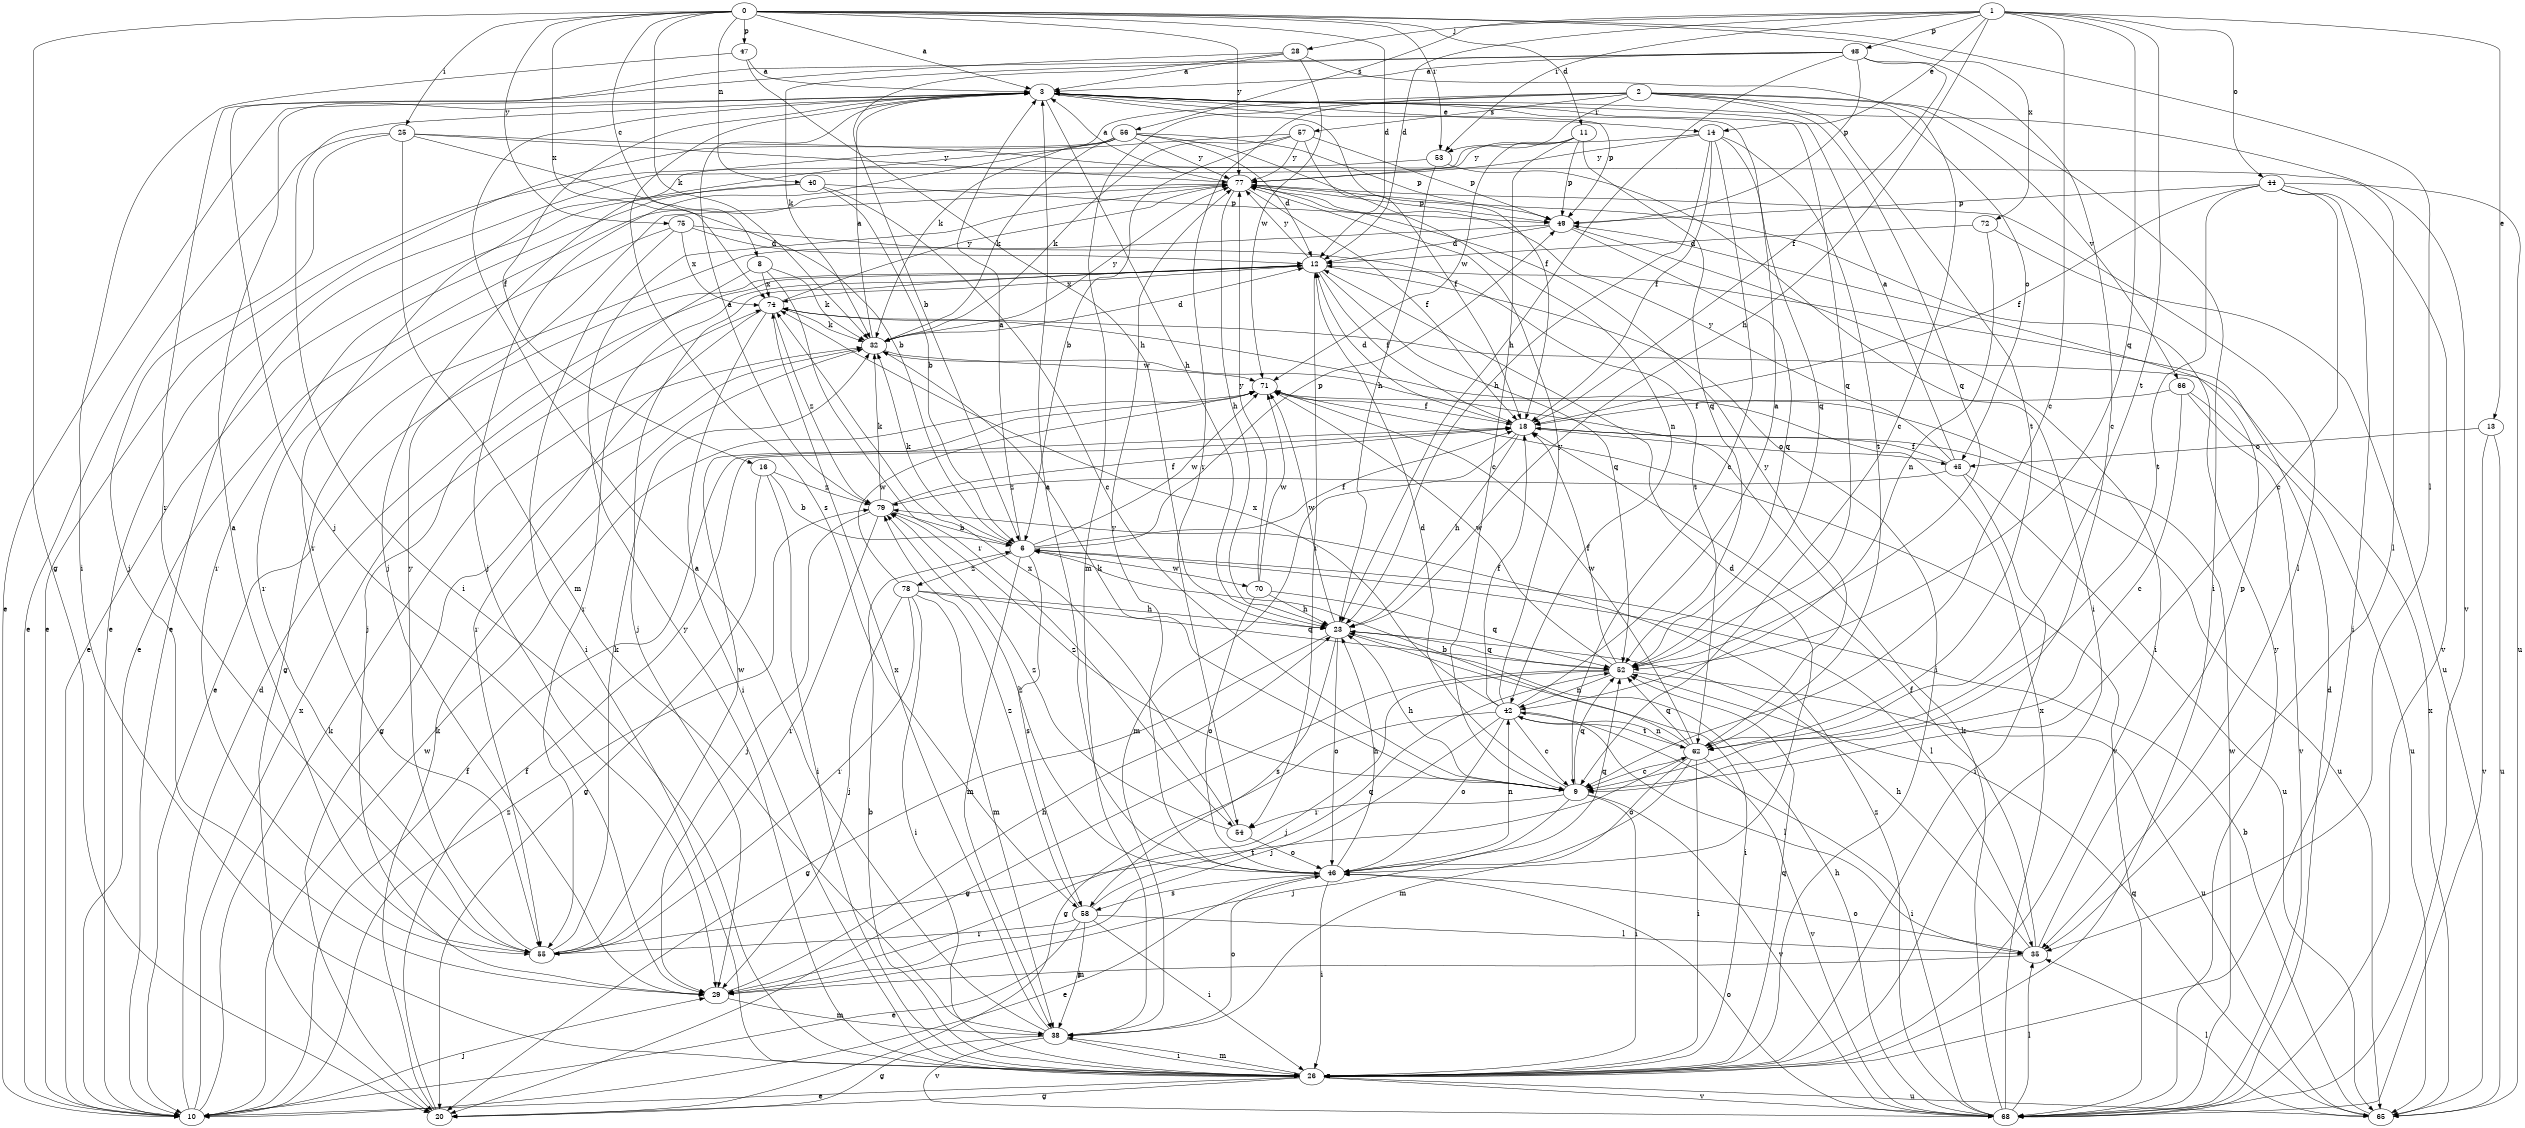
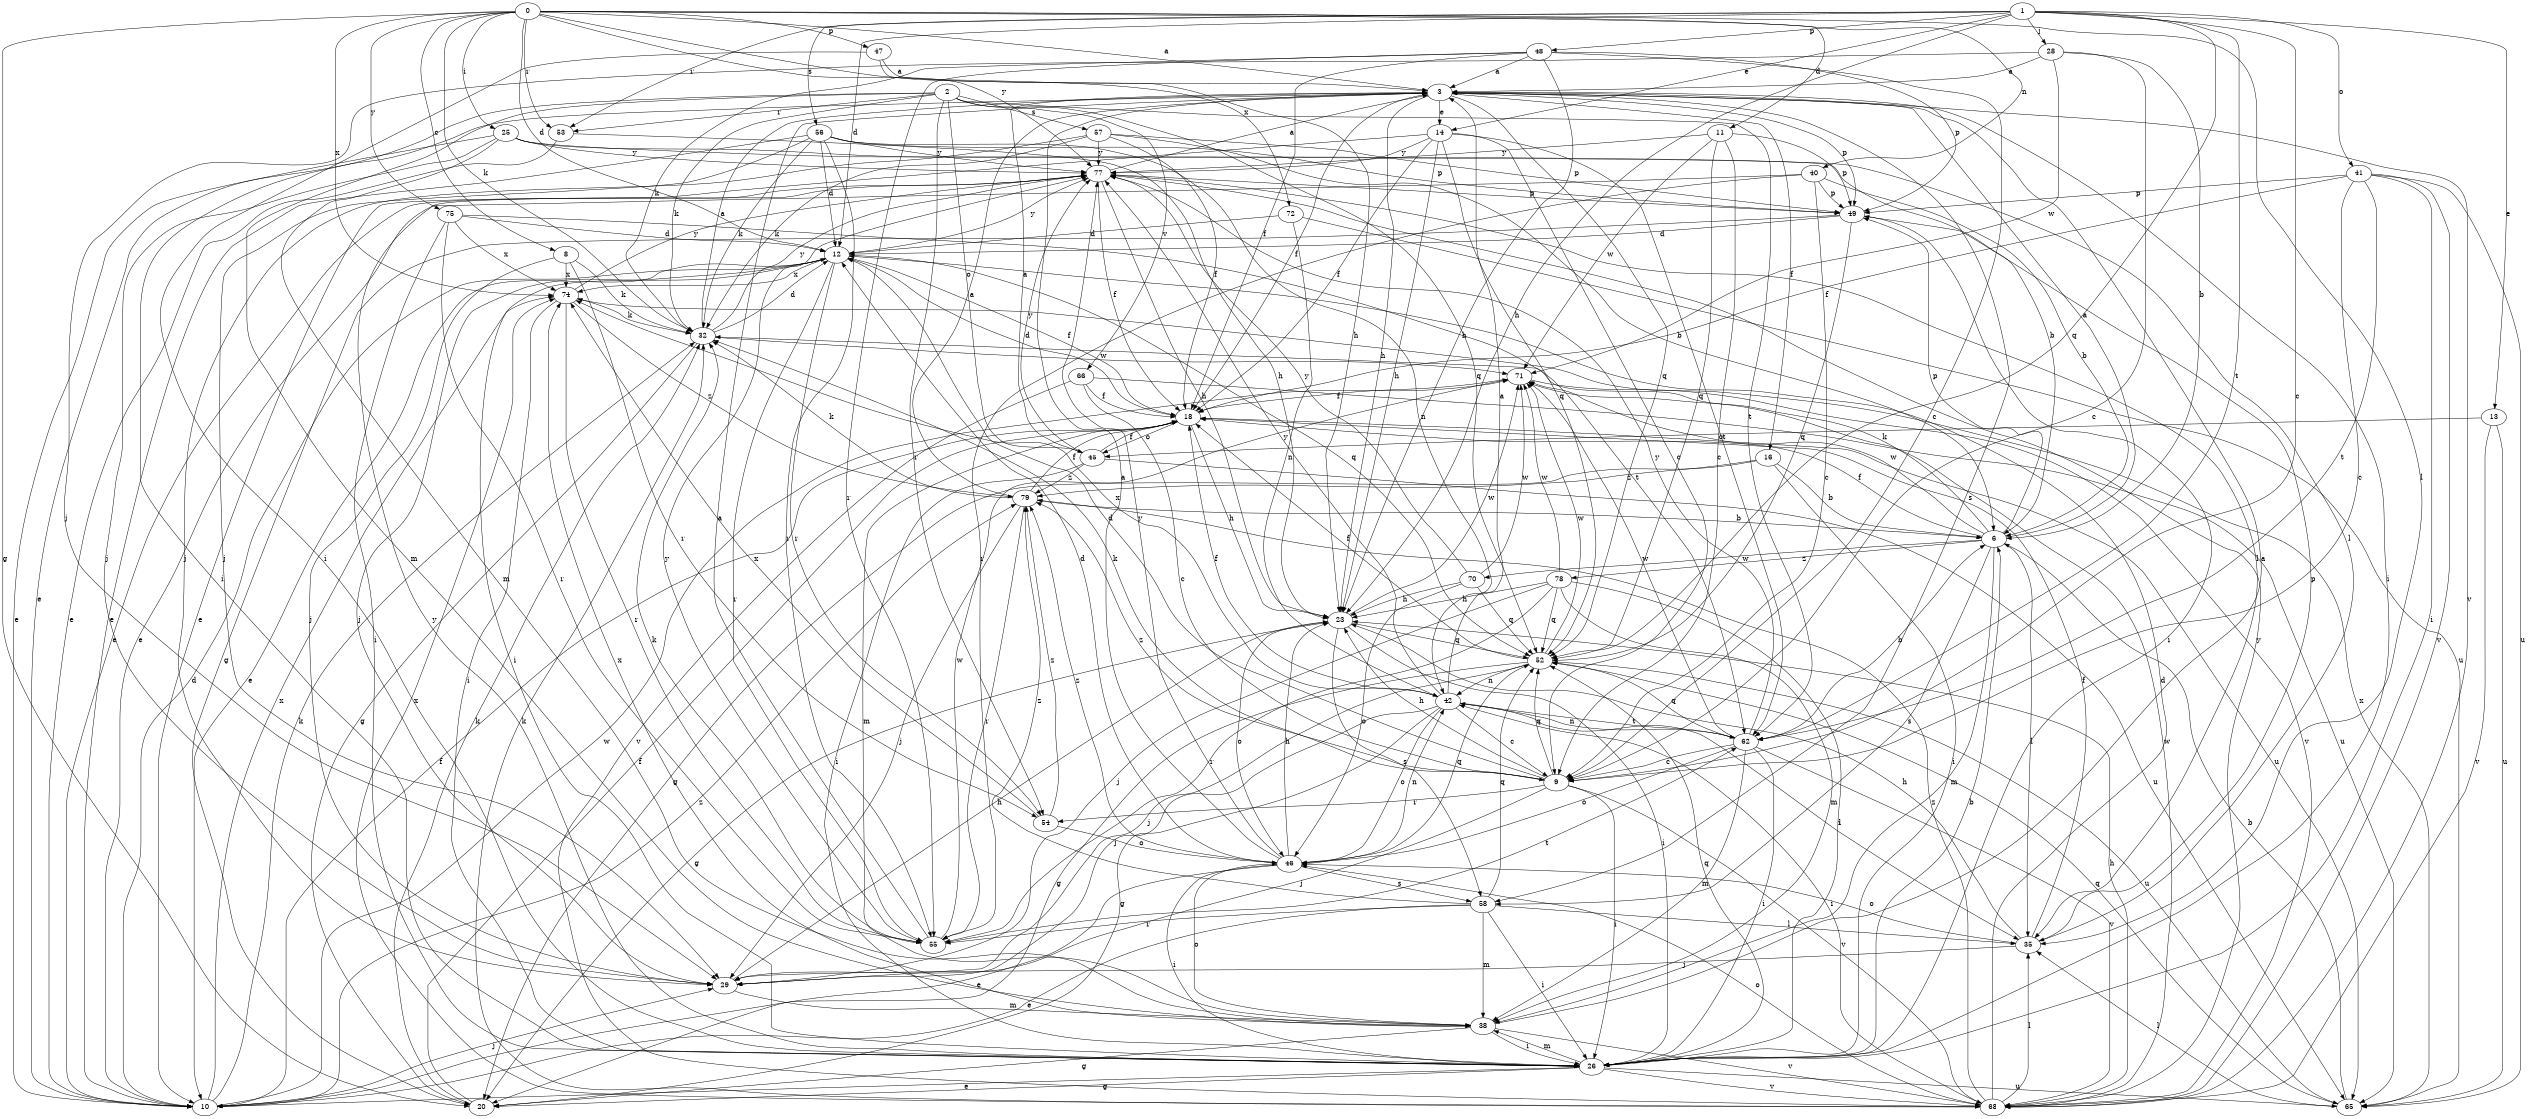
node "44": label "44" -> "41"
edge "53" -> "26": removed, label "i"
